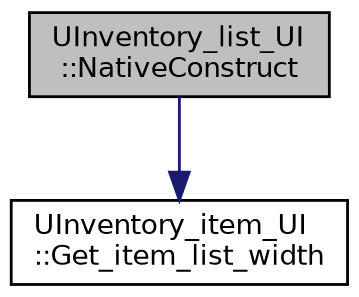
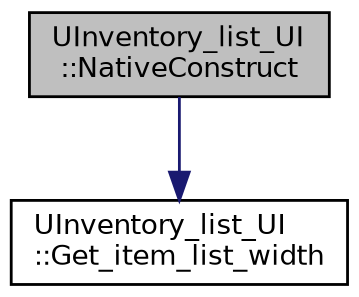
node "UInventory_item_UI ::Get_item_list_width": label "UInventory_item_UI ::Get_item_list_width" -> "UInventory_list_UI ::Get_item_list_width"
